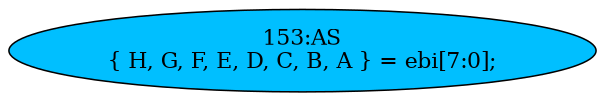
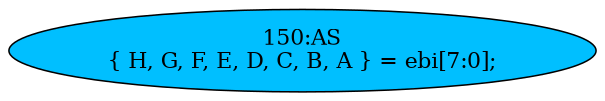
node "153:AS { H, G, F, E, D, C, B, A } = ebi[7:0];": label "153:AS { H, G, F, E, D, C, B, A } = ebi[7:0];" -> "150:AS { H, G, F, E, D, C, B, A } = ebi[7:0];"
